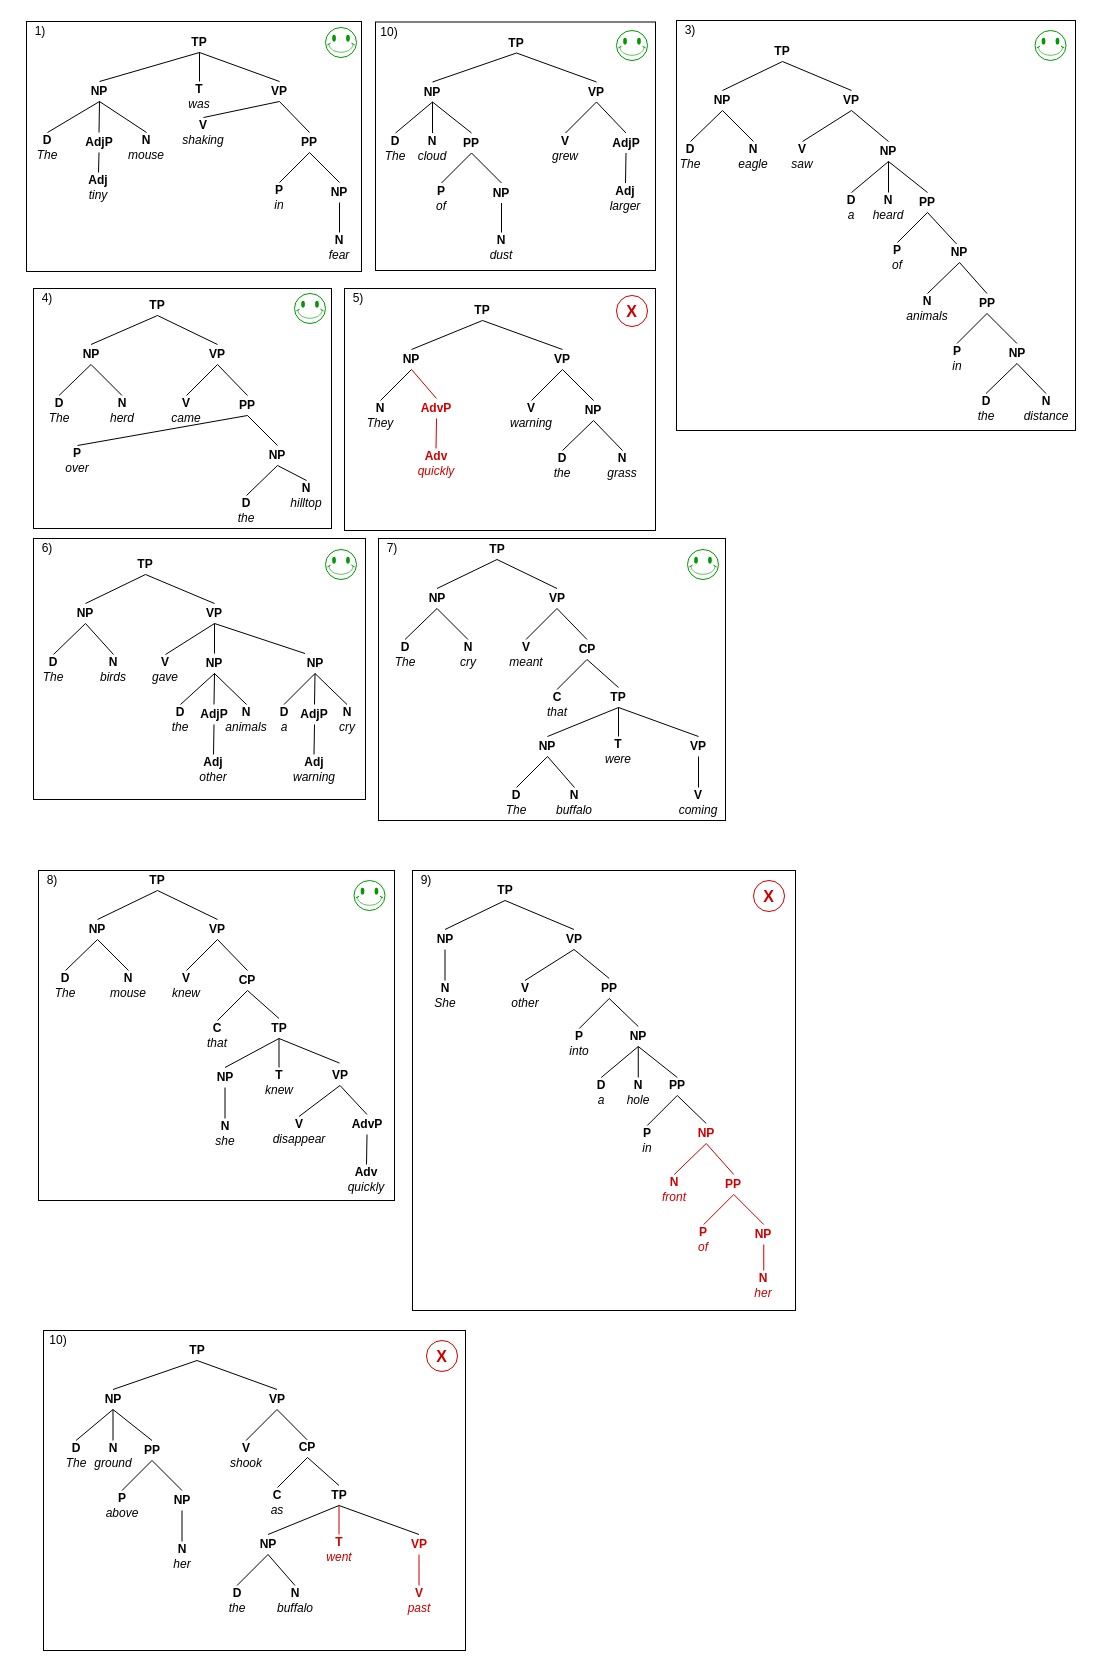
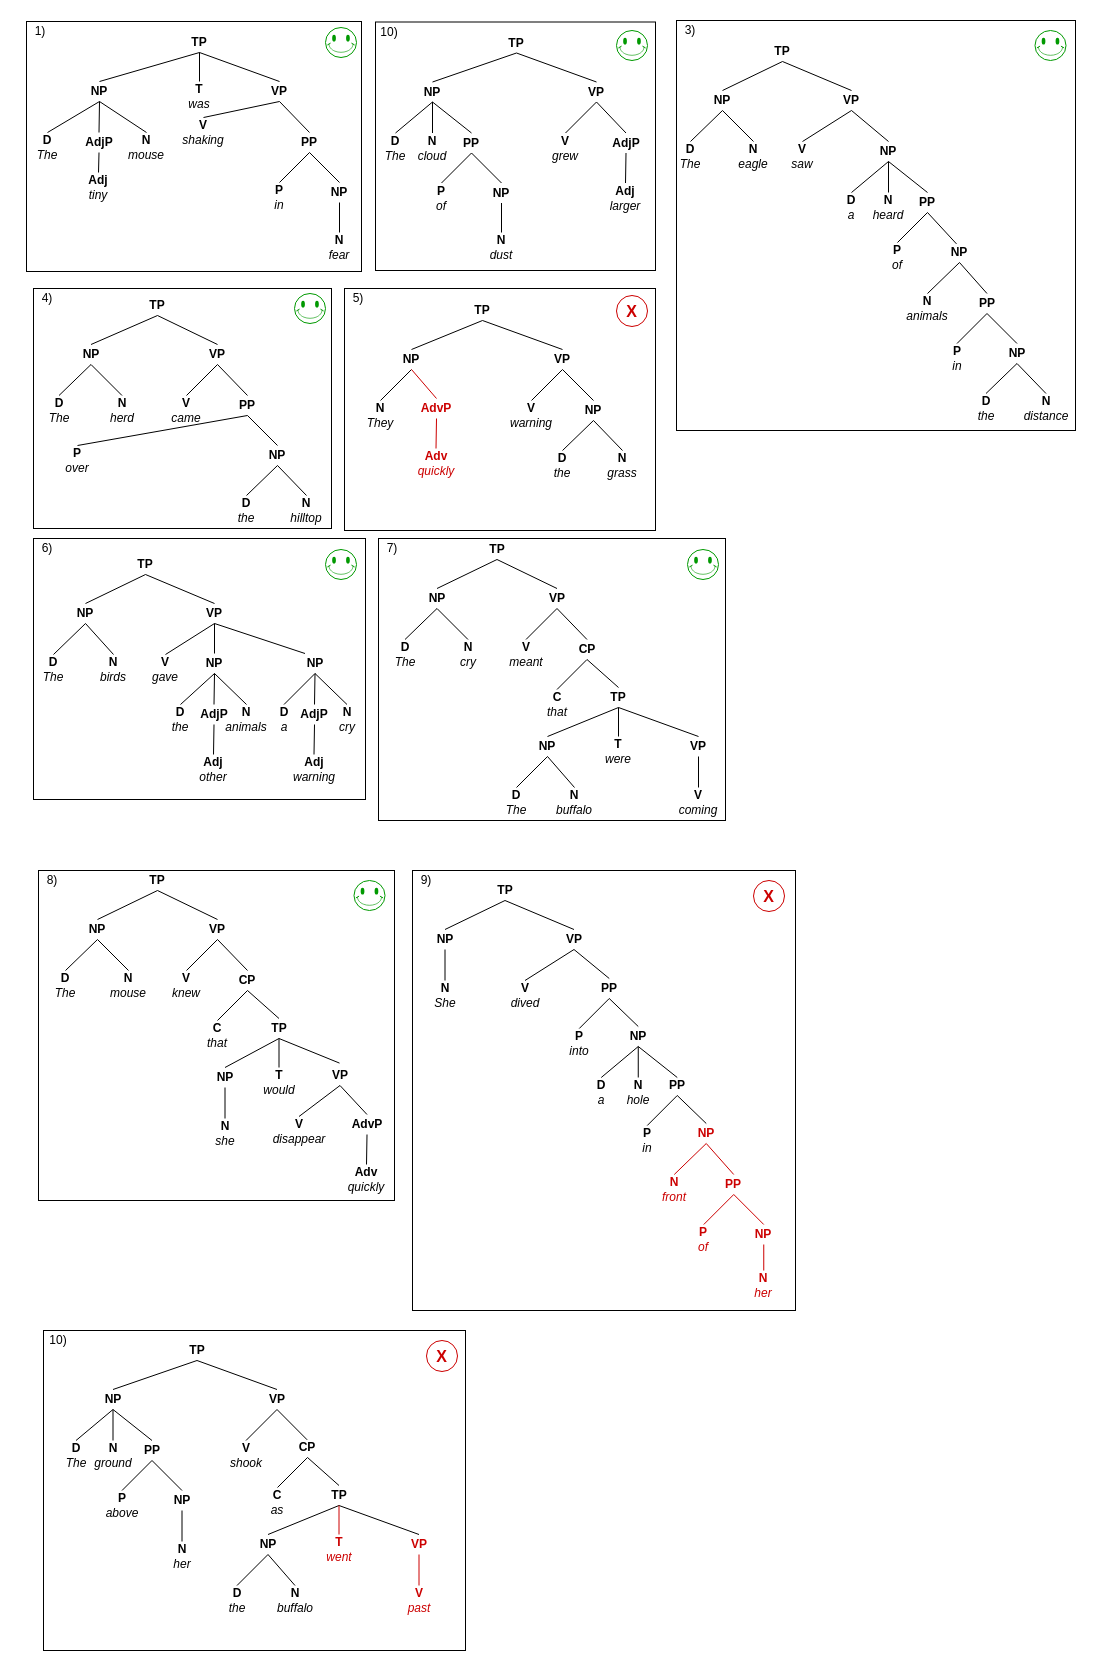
node "N hilltop": moved (307, 496) -> (307, 511)
node "V other": label "V other" -> "V dived"
node "T knew": label "T knew" -> "T would"
